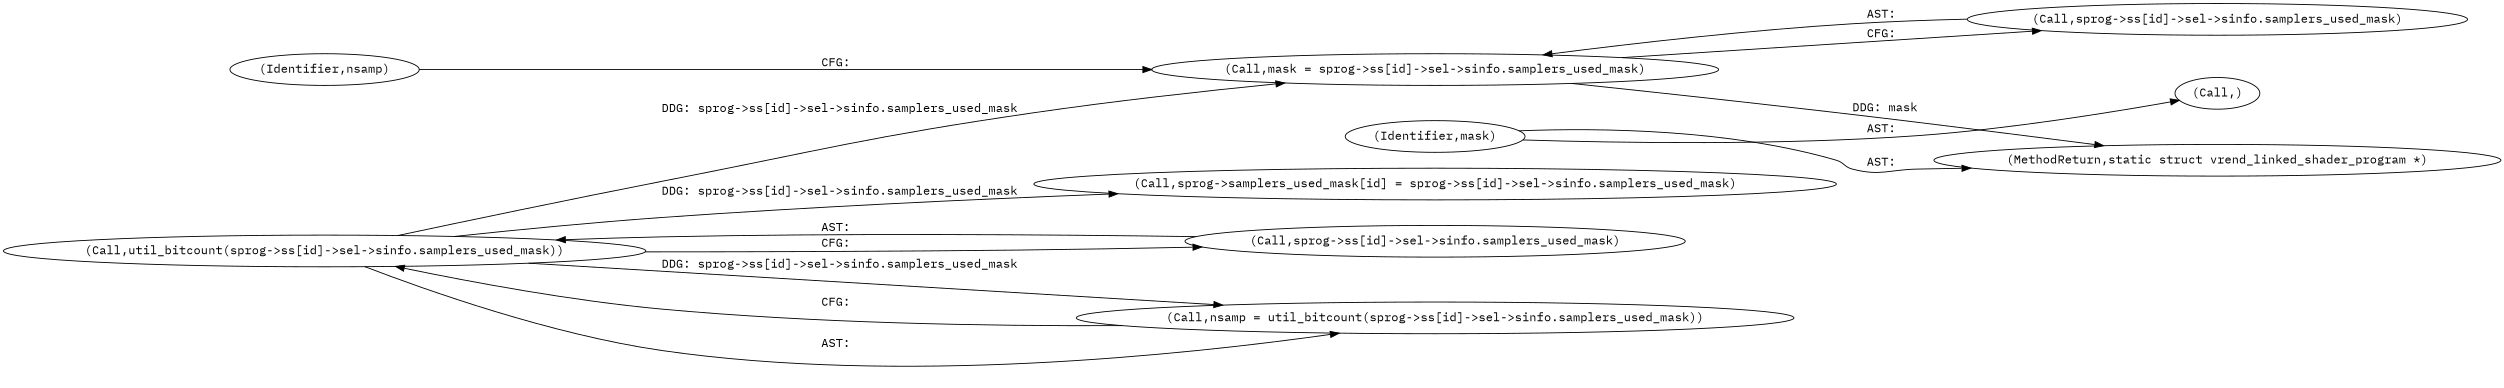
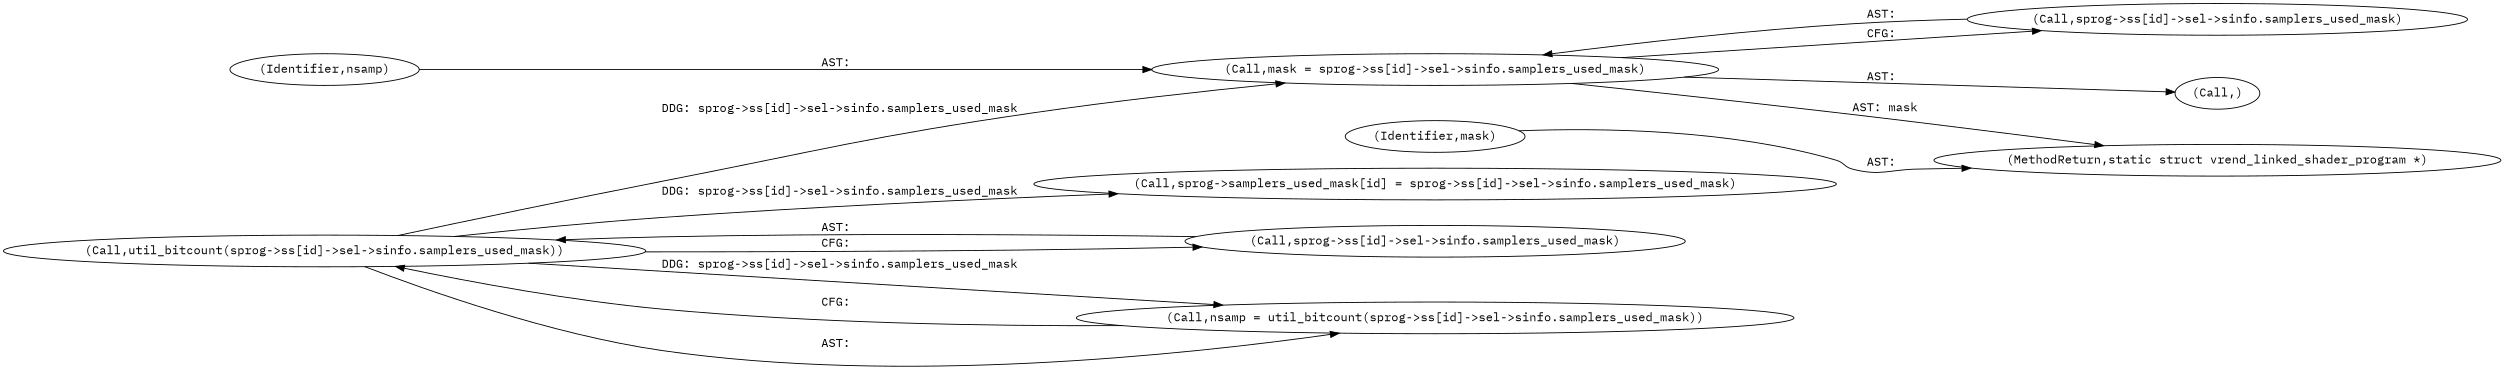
edge "(Identifier,nsamp)" -> "(Call,mask = sprog->ss[id]->sel->sinfo.samplers_used_mask)": label "CFG: " -> "AST: "
edge "(Call,mask = sprog->ss[id]->sel->sinfo.samplers_used_mask)" -> "(MethodReturn,static struct vrend_linked_shader_program *)": label "DDG: mask" -> "AST: mask"
edge "(Identifier,mask)" -> "(Call,)": now "(Call,mask = sprog->ss[id]->sel->sinfo.samplers_used_mask)" -> "(Call,)"
